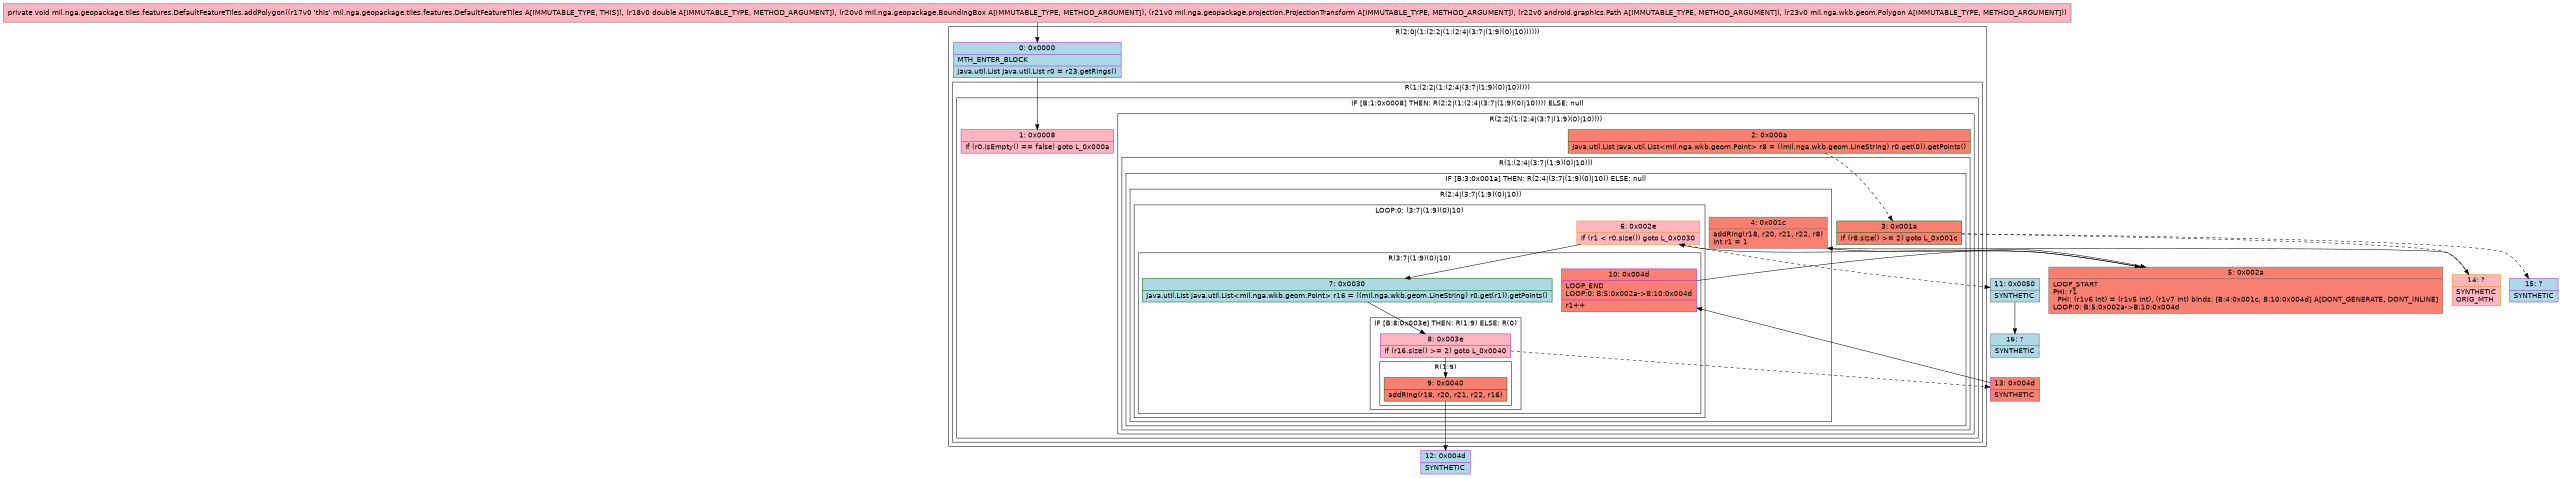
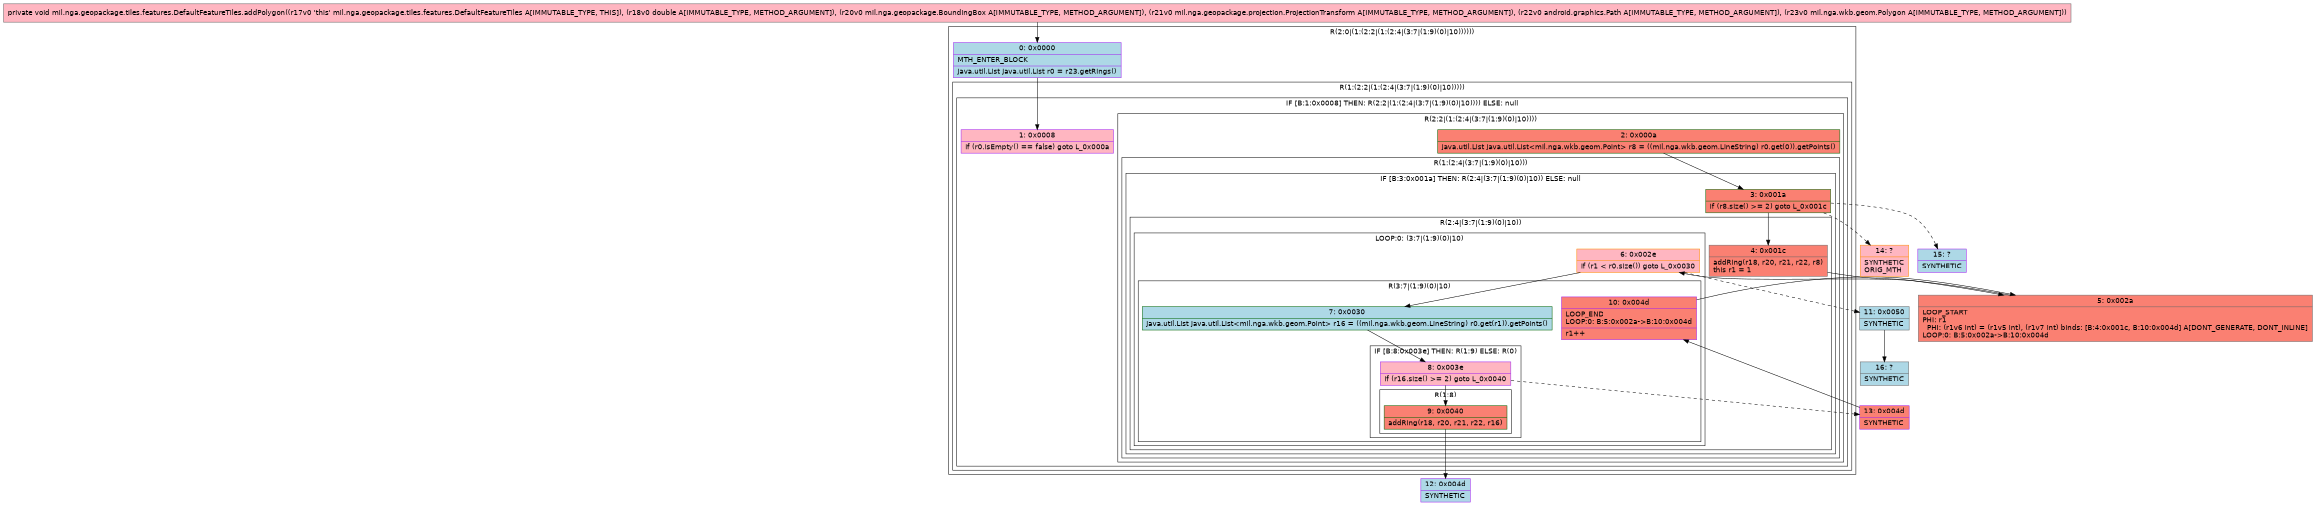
edge "2: 0x000a" -> "3: 0x001a": style dashed -> solid
node "4: 0x001c": text "int r1 = 1" -> "this r1 = 1"
edge "14: ?" -> "4: 0x001c": now "3: 0x001a" -> "4: 0x001c"
cluster "R(1:9)": label "R(1:9)" -> "R(1:8)"
